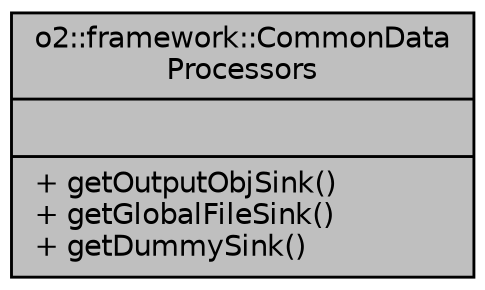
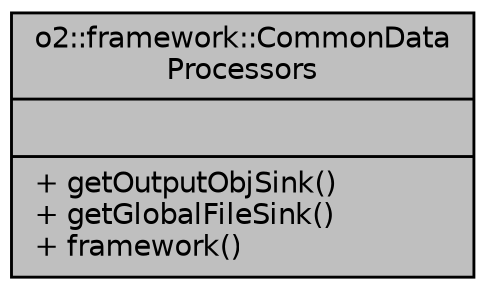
node "o2::framework::CommonData": text "+ getDummySink()" -> "+ framework()"
